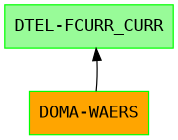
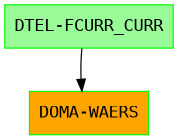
edge "DOMA-WAERS" -> "DTEL-FCURR_CURR": reversed
